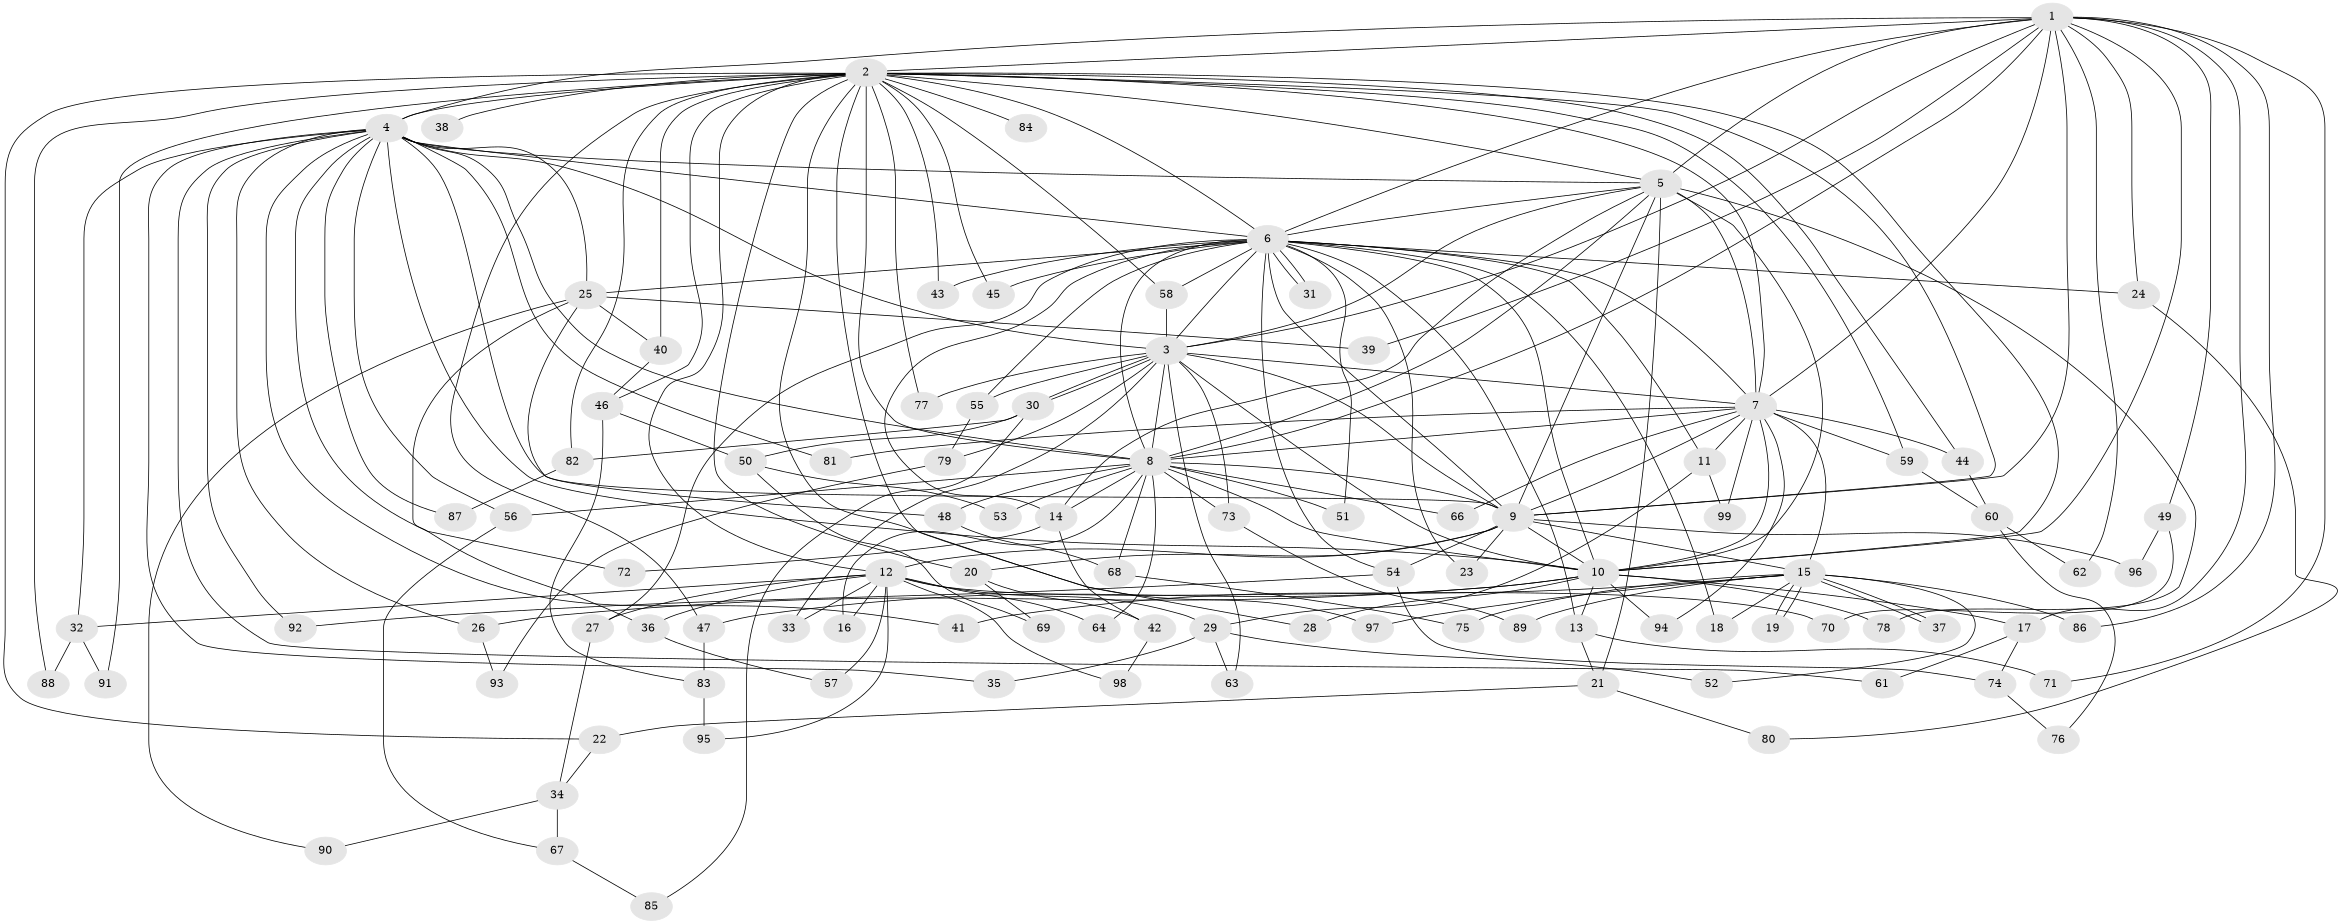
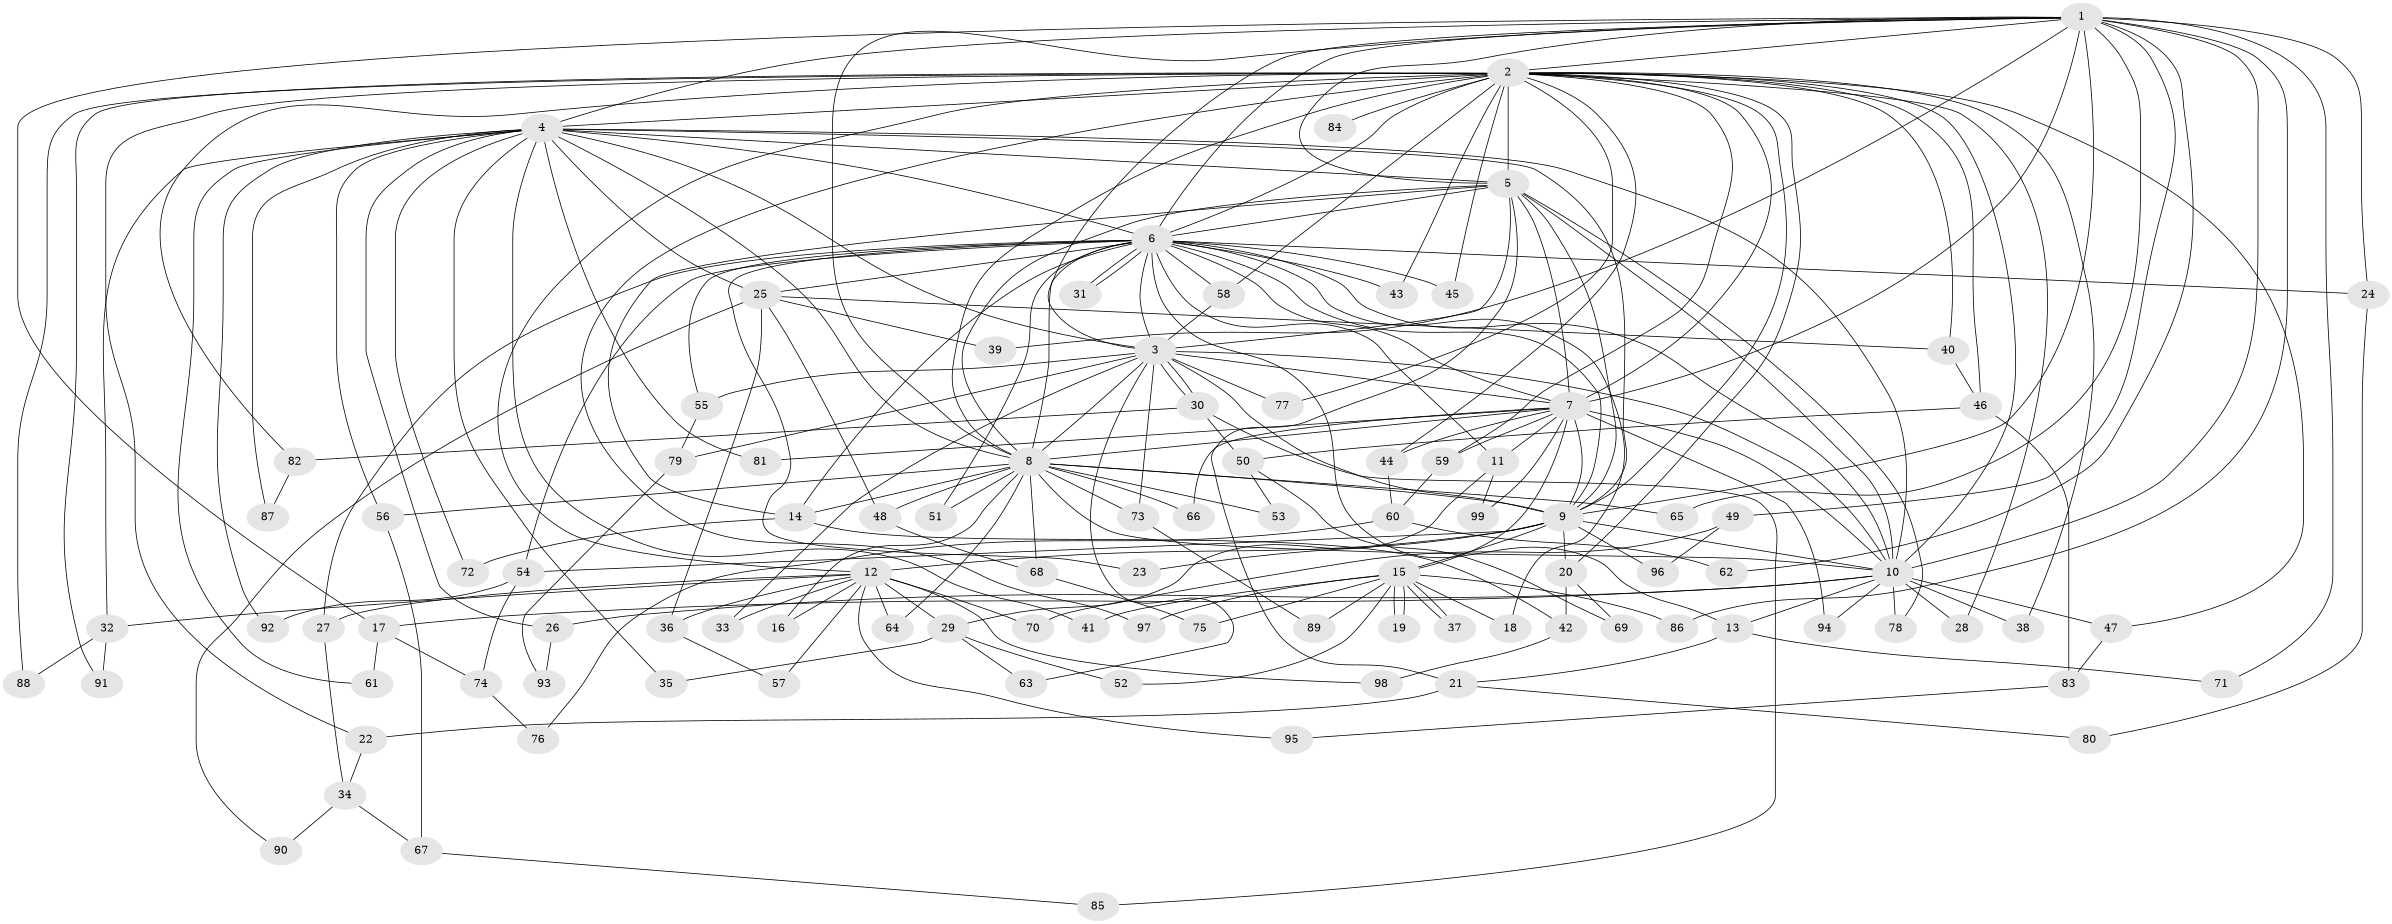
node "65": added
edge "10" -- "38": added
